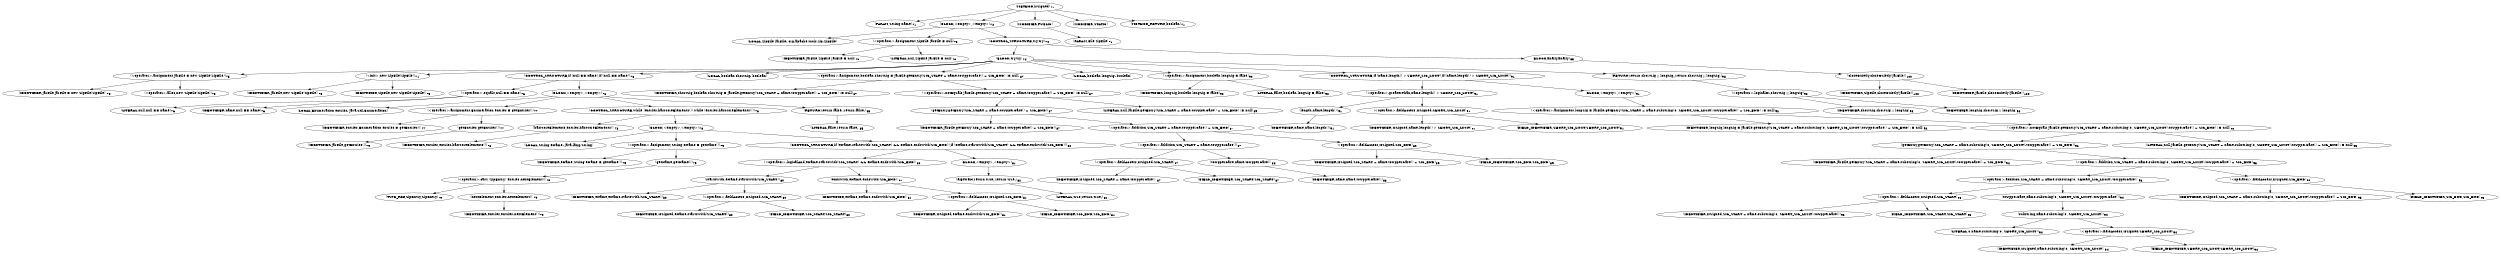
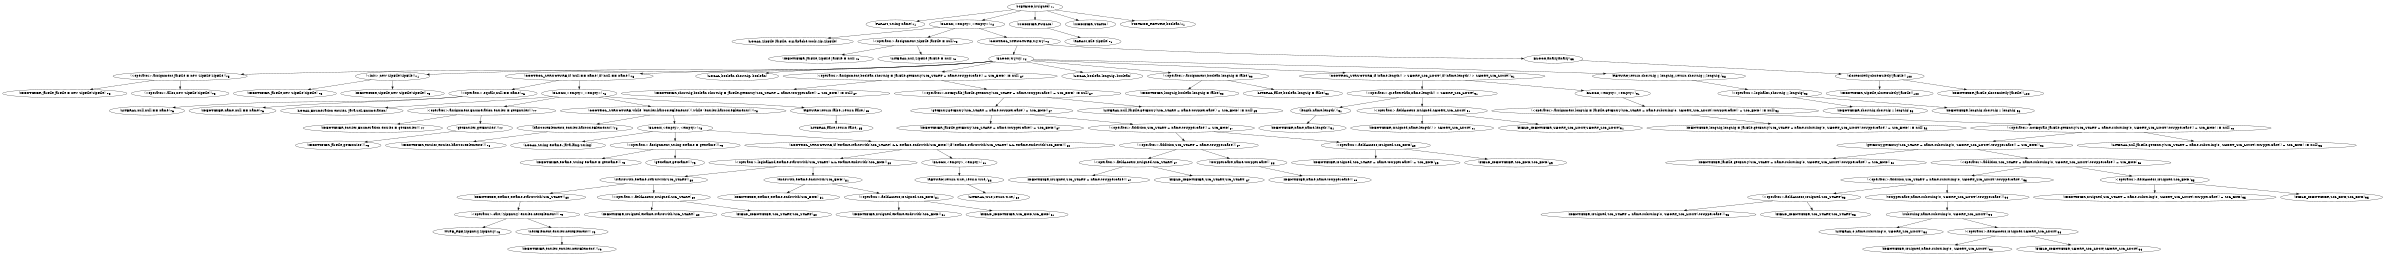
edge "(getName,getName())" -> "(<operator>.cast,(ZipEntry) entries.nextElement())": now "(IDENTIFIER,eName,eName.startsWith(SIG_START))" -> "(<operator>.cast,(ZipEntry) entries.nextElement())"
